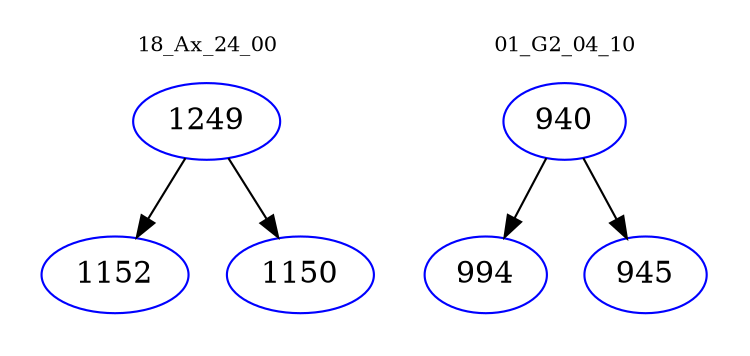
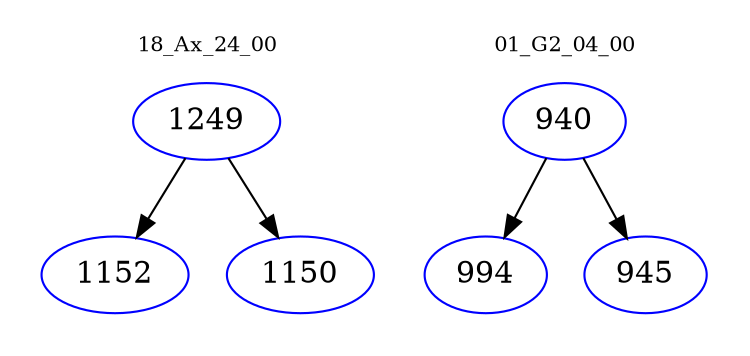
cluster "01_G2_04_10": label "01_G2_04_10" -> "01_G2_04_00"
